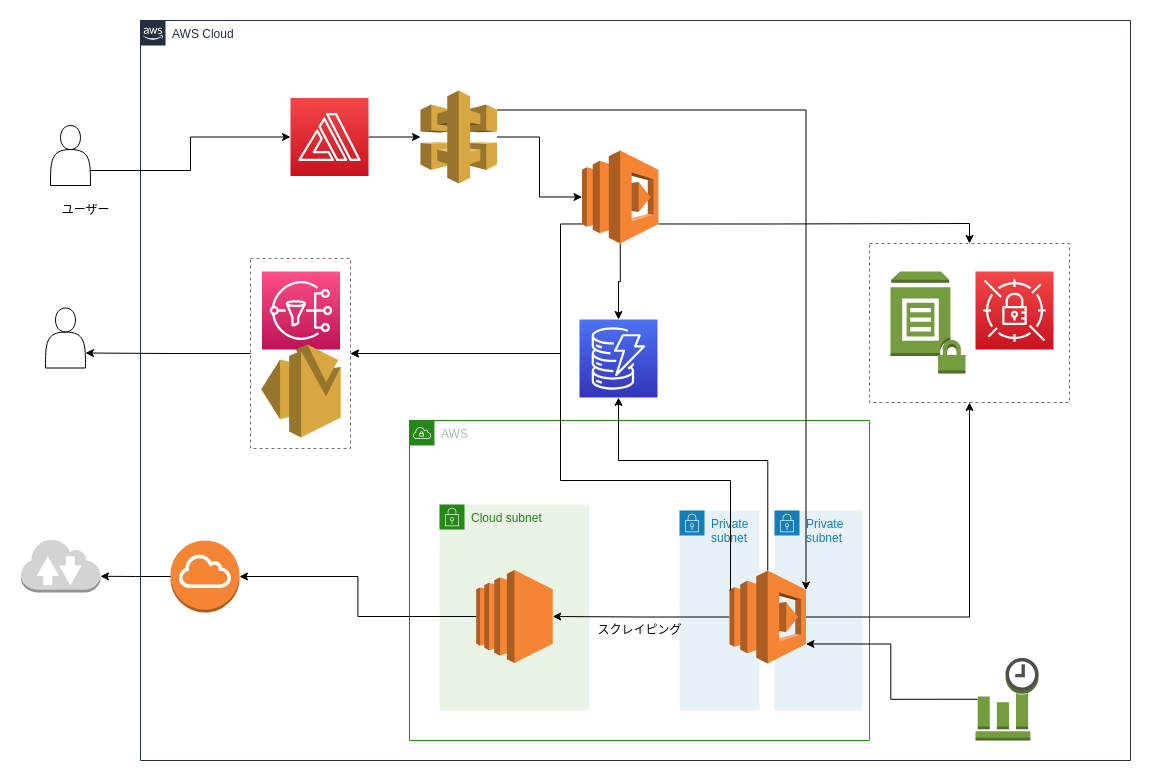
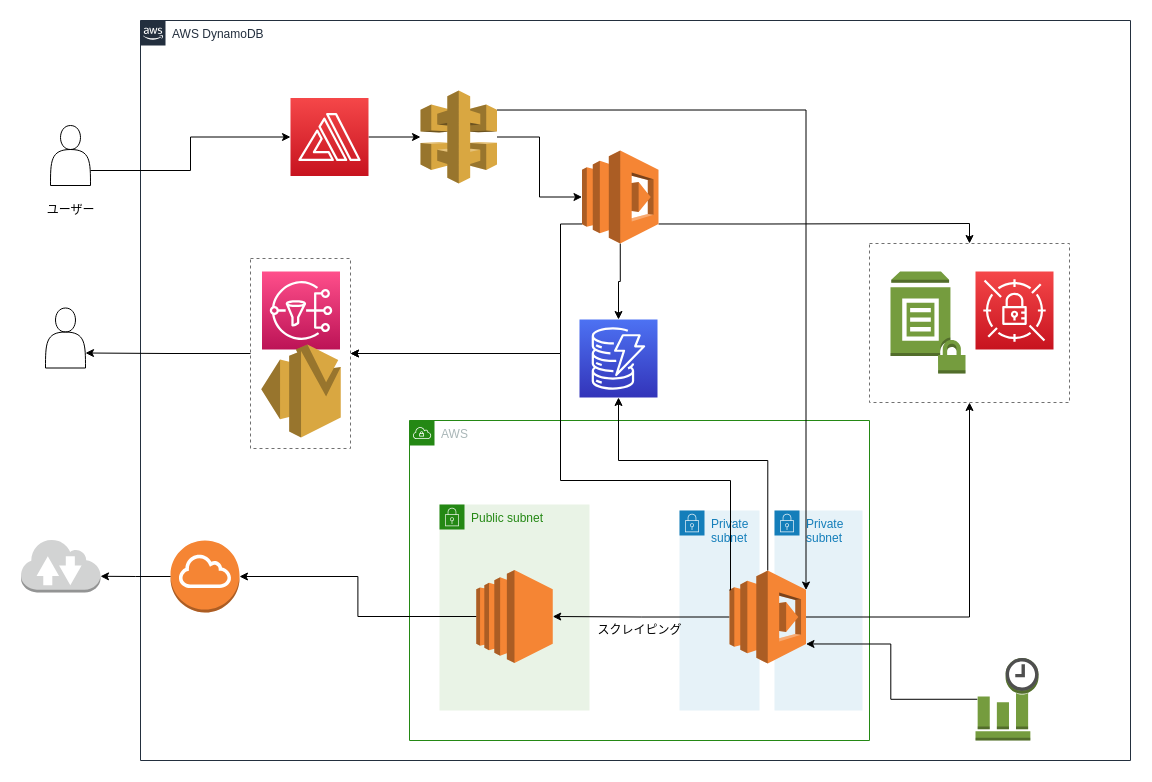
node "AWS Cloud": label "AWS Cloud" -> "AWS DynamoDB"
node "ユーザー": moved (86, 211) -> (71, 211)
node "Cloud subnet": label "Cloud subnet" -> "Public subnet"
